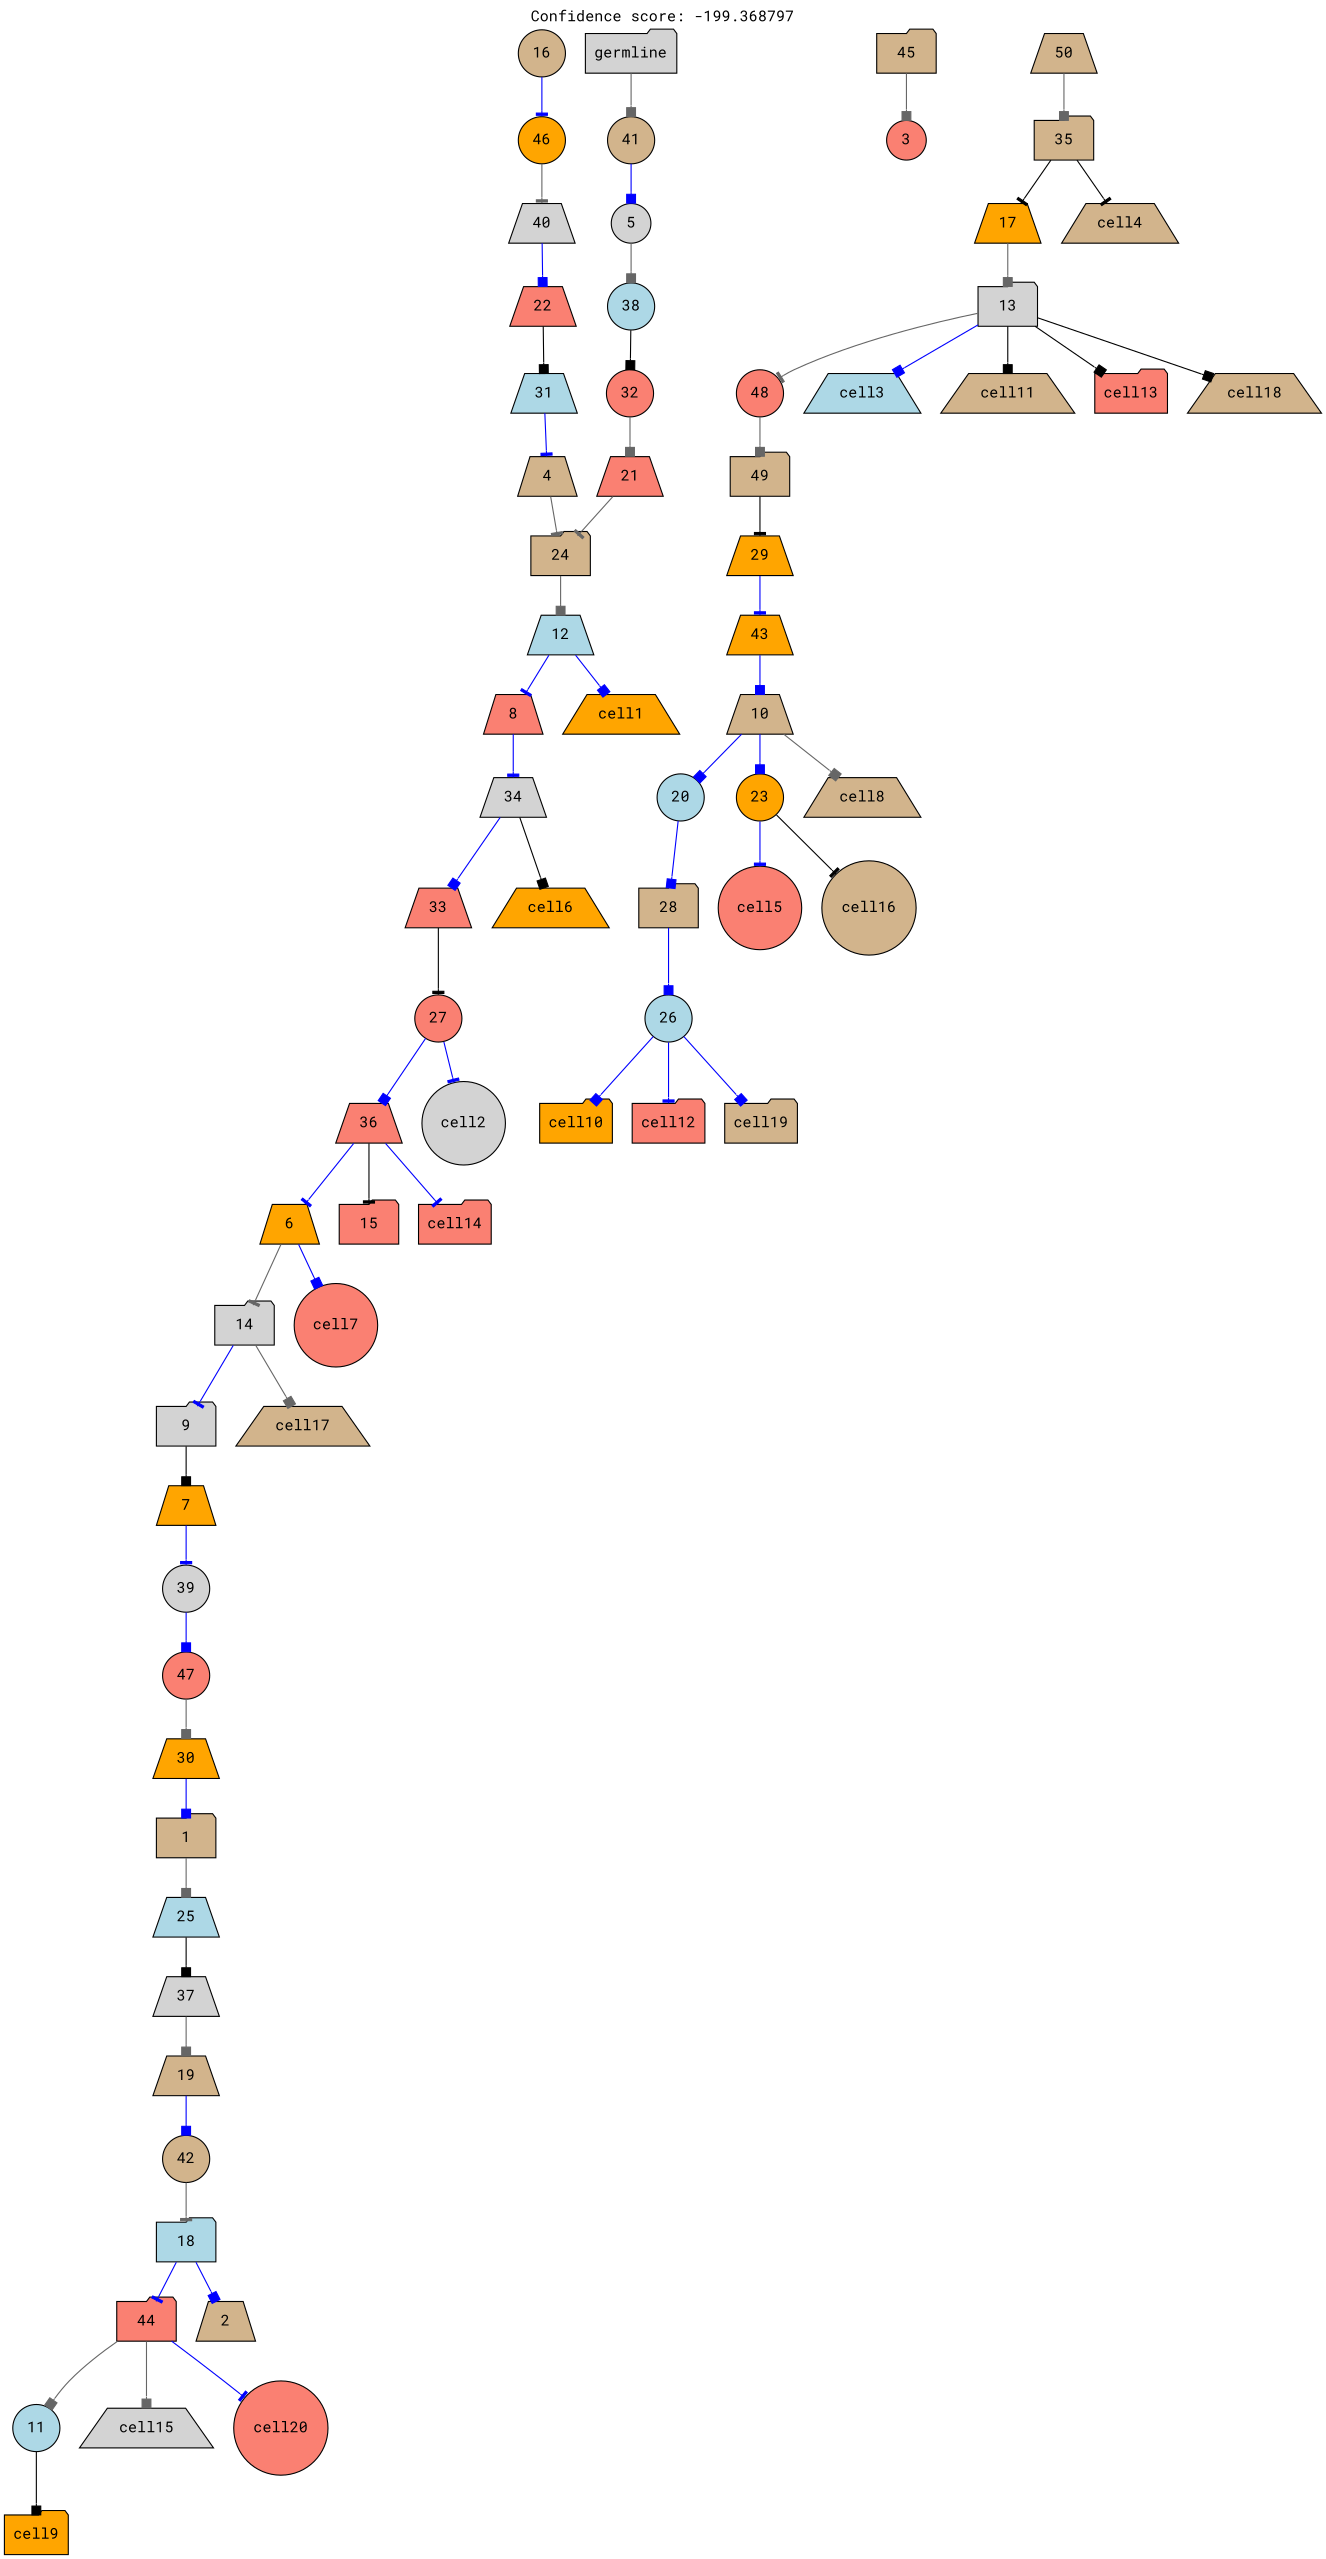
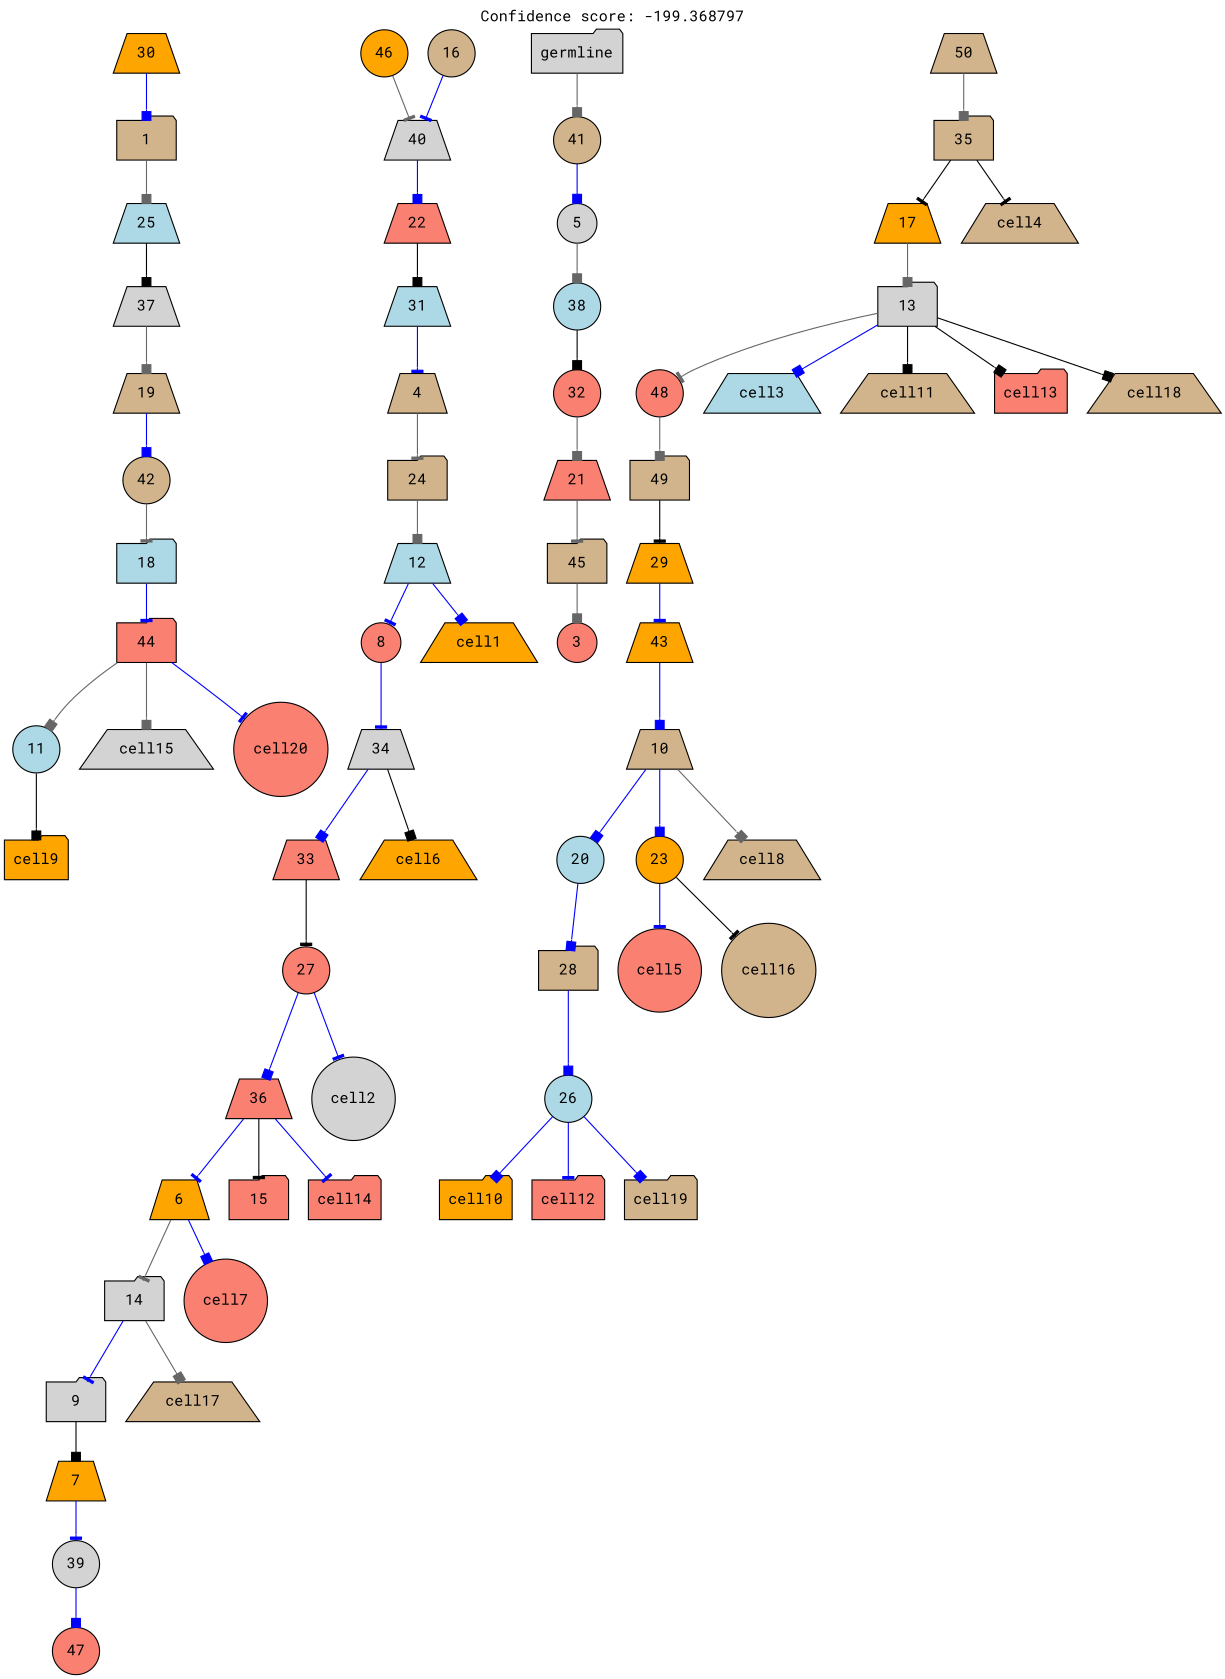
edge "16" -> "46": now "16" -> "40"
edge "21" -> "24": now "21" -> "45"
node "8": shape trapezium -> circle
edge "47" -> "30": removed
node "2": removed
